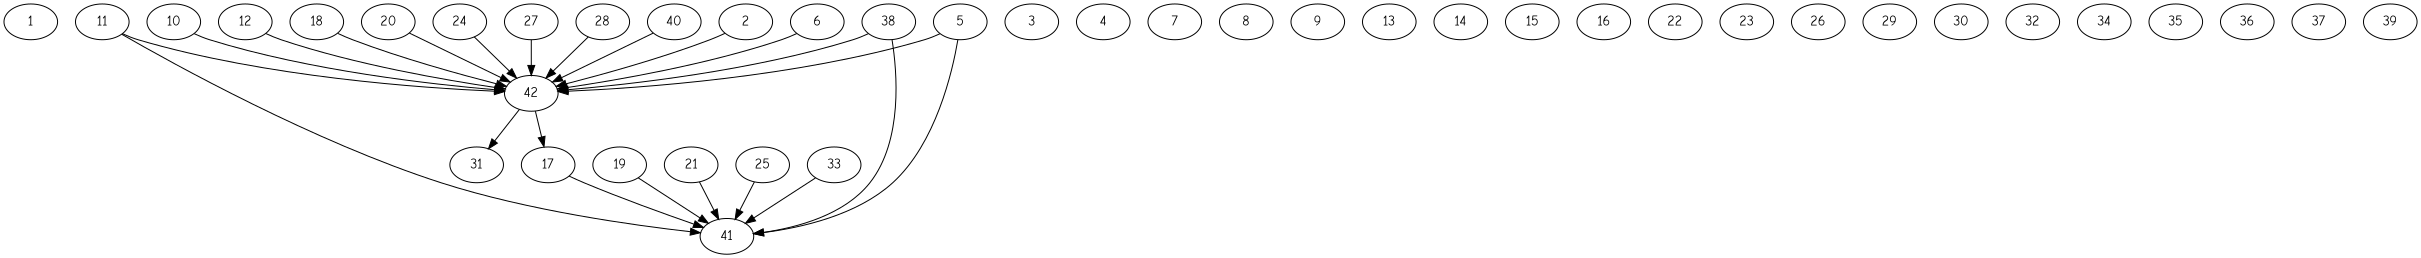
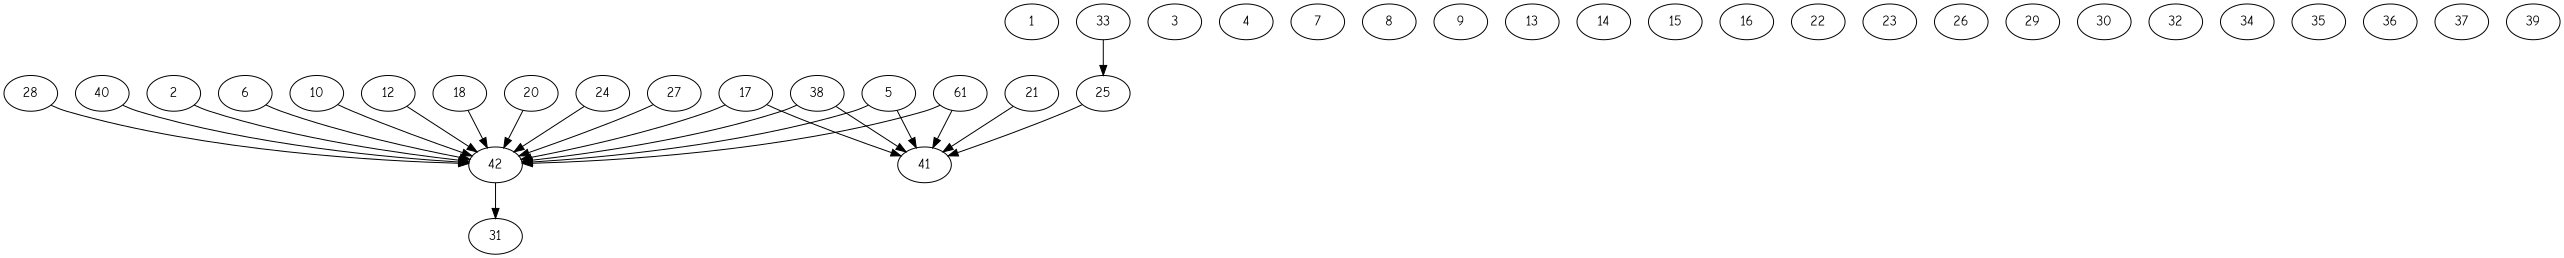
node "11": label "11" -> "61"
edge "42" -> "17": reversed
node "19": removed
edge "33" -> "41": now "33" -> "25"
